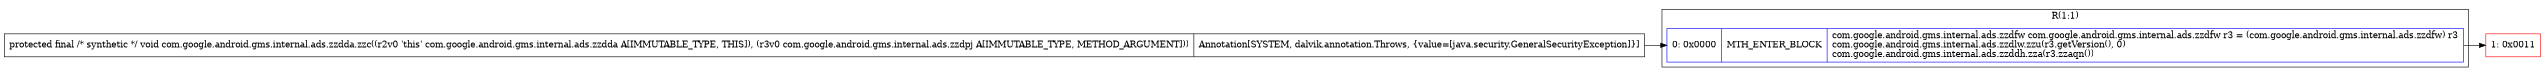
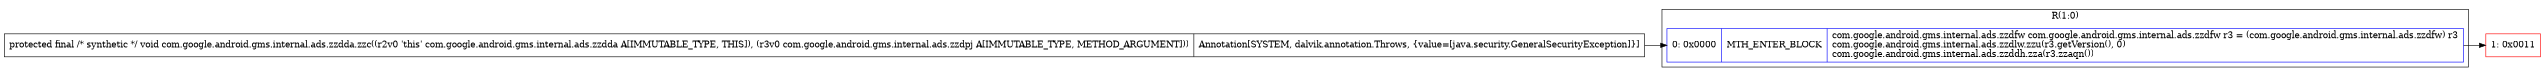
cluster "R(1:1)": label "R(1:1)" -> "R(1:0)"
